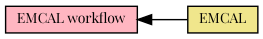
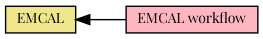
edge "EMCAL" -> "EMCAL workflow": reversed
